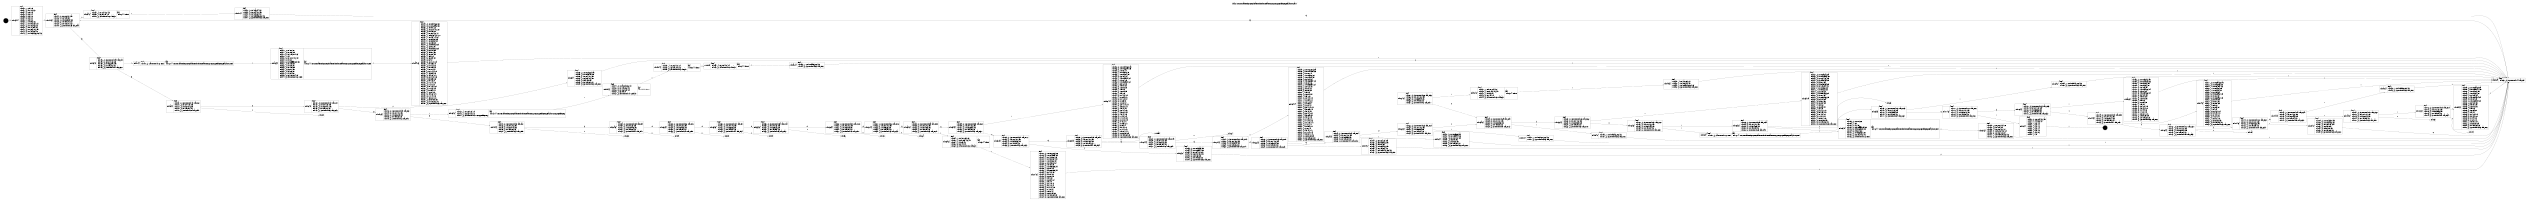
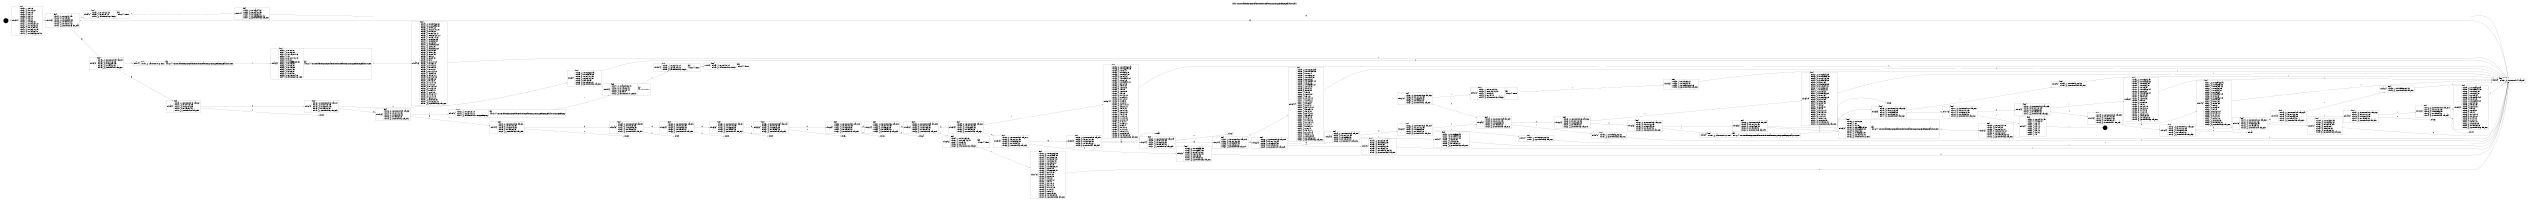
node "0x401da8 [12]": removed
